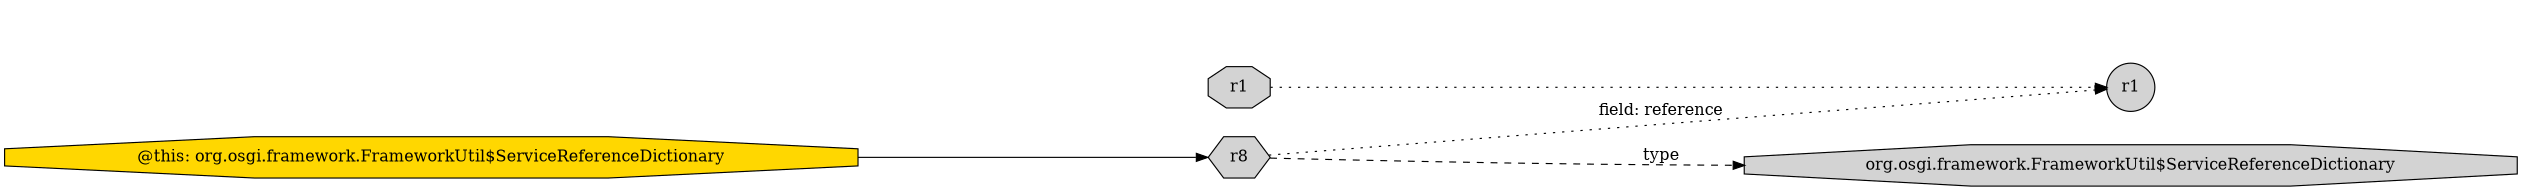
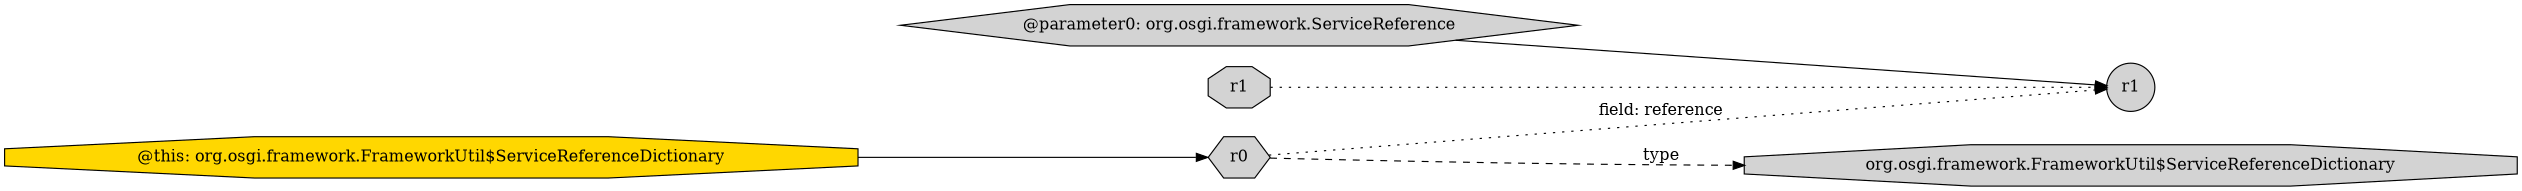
node "@parameter0: org.osgi.framework.ServiceReference": added
node "r8": label "r8" -> "r0"
